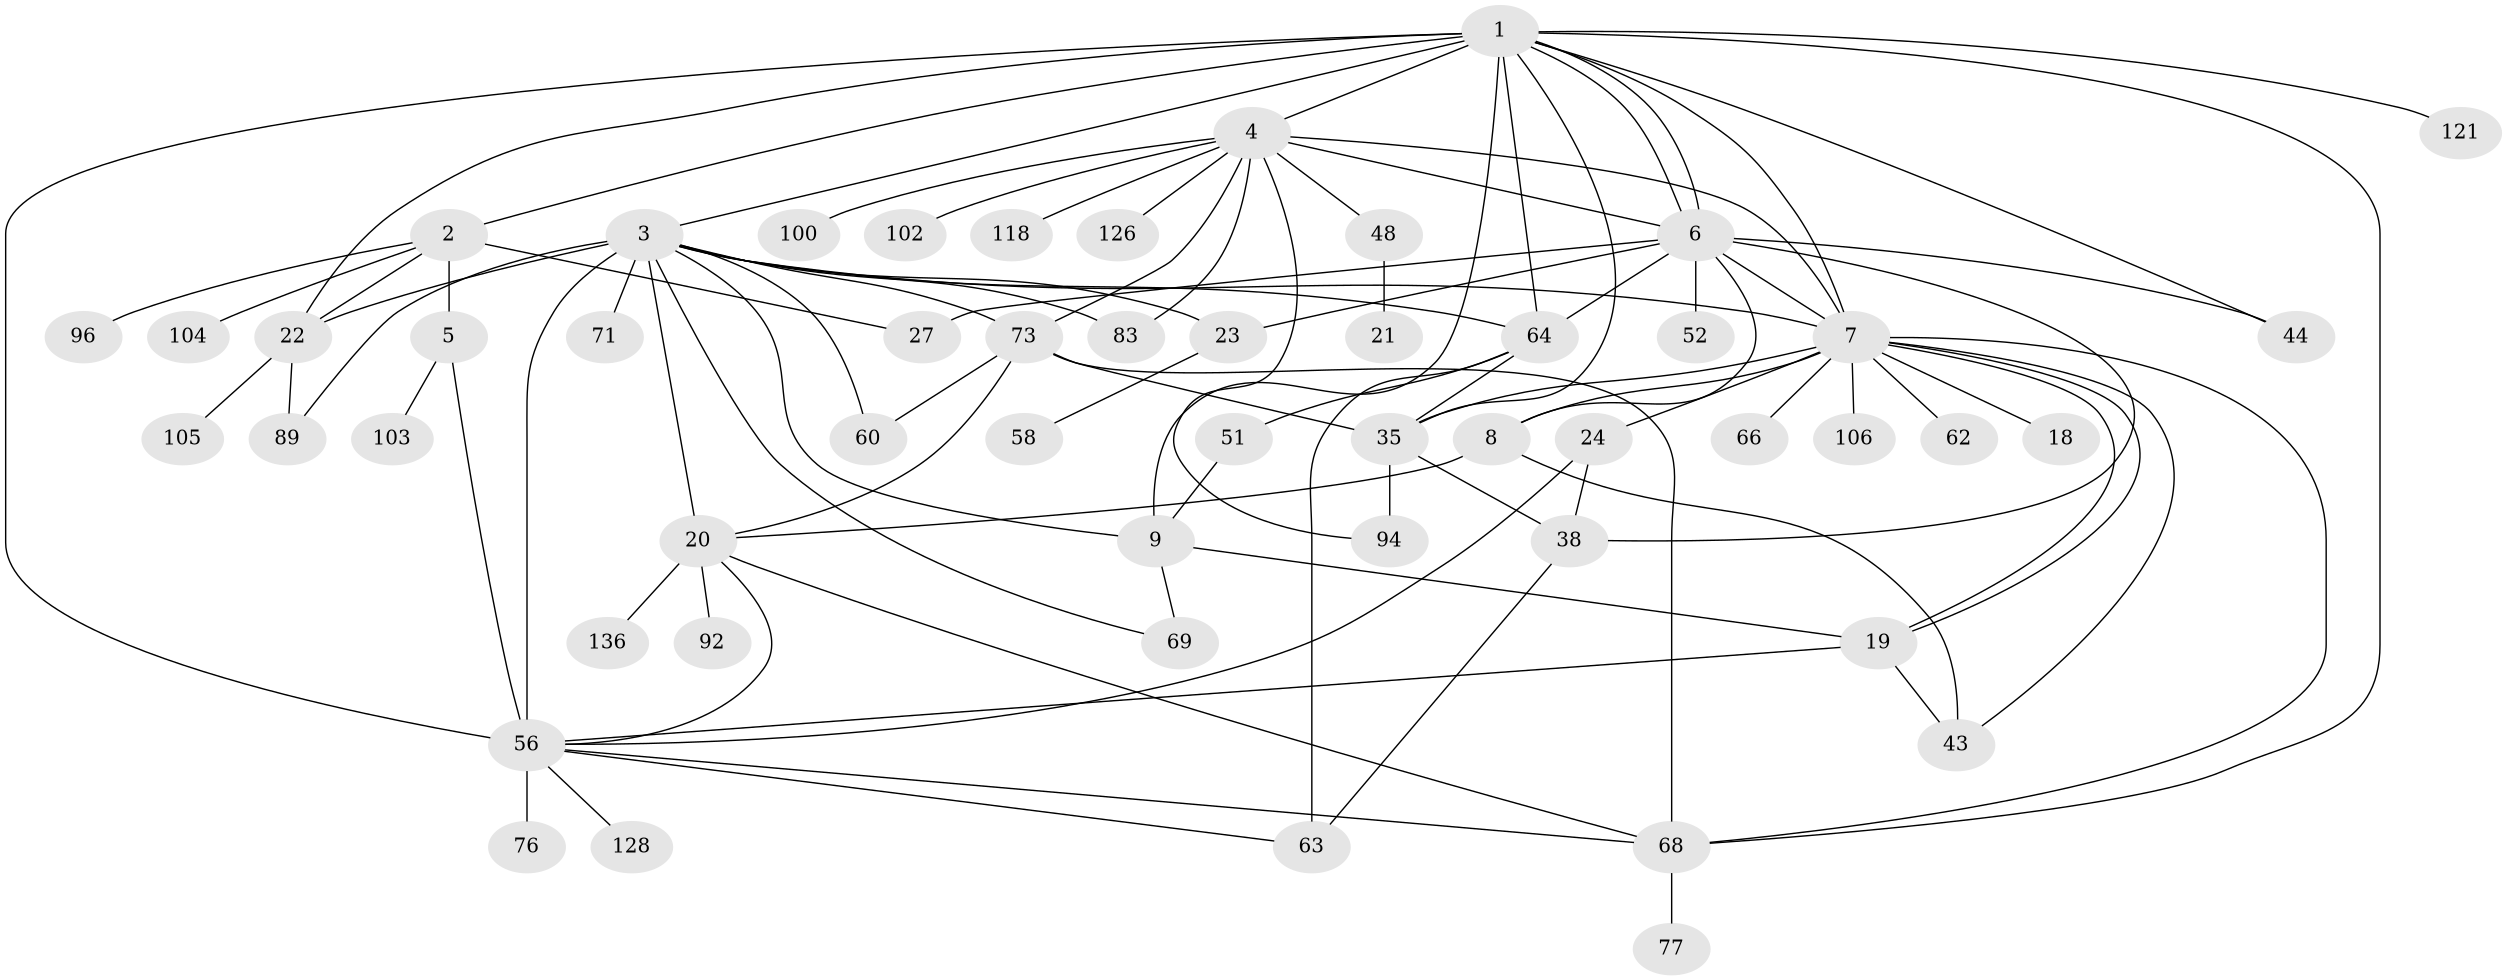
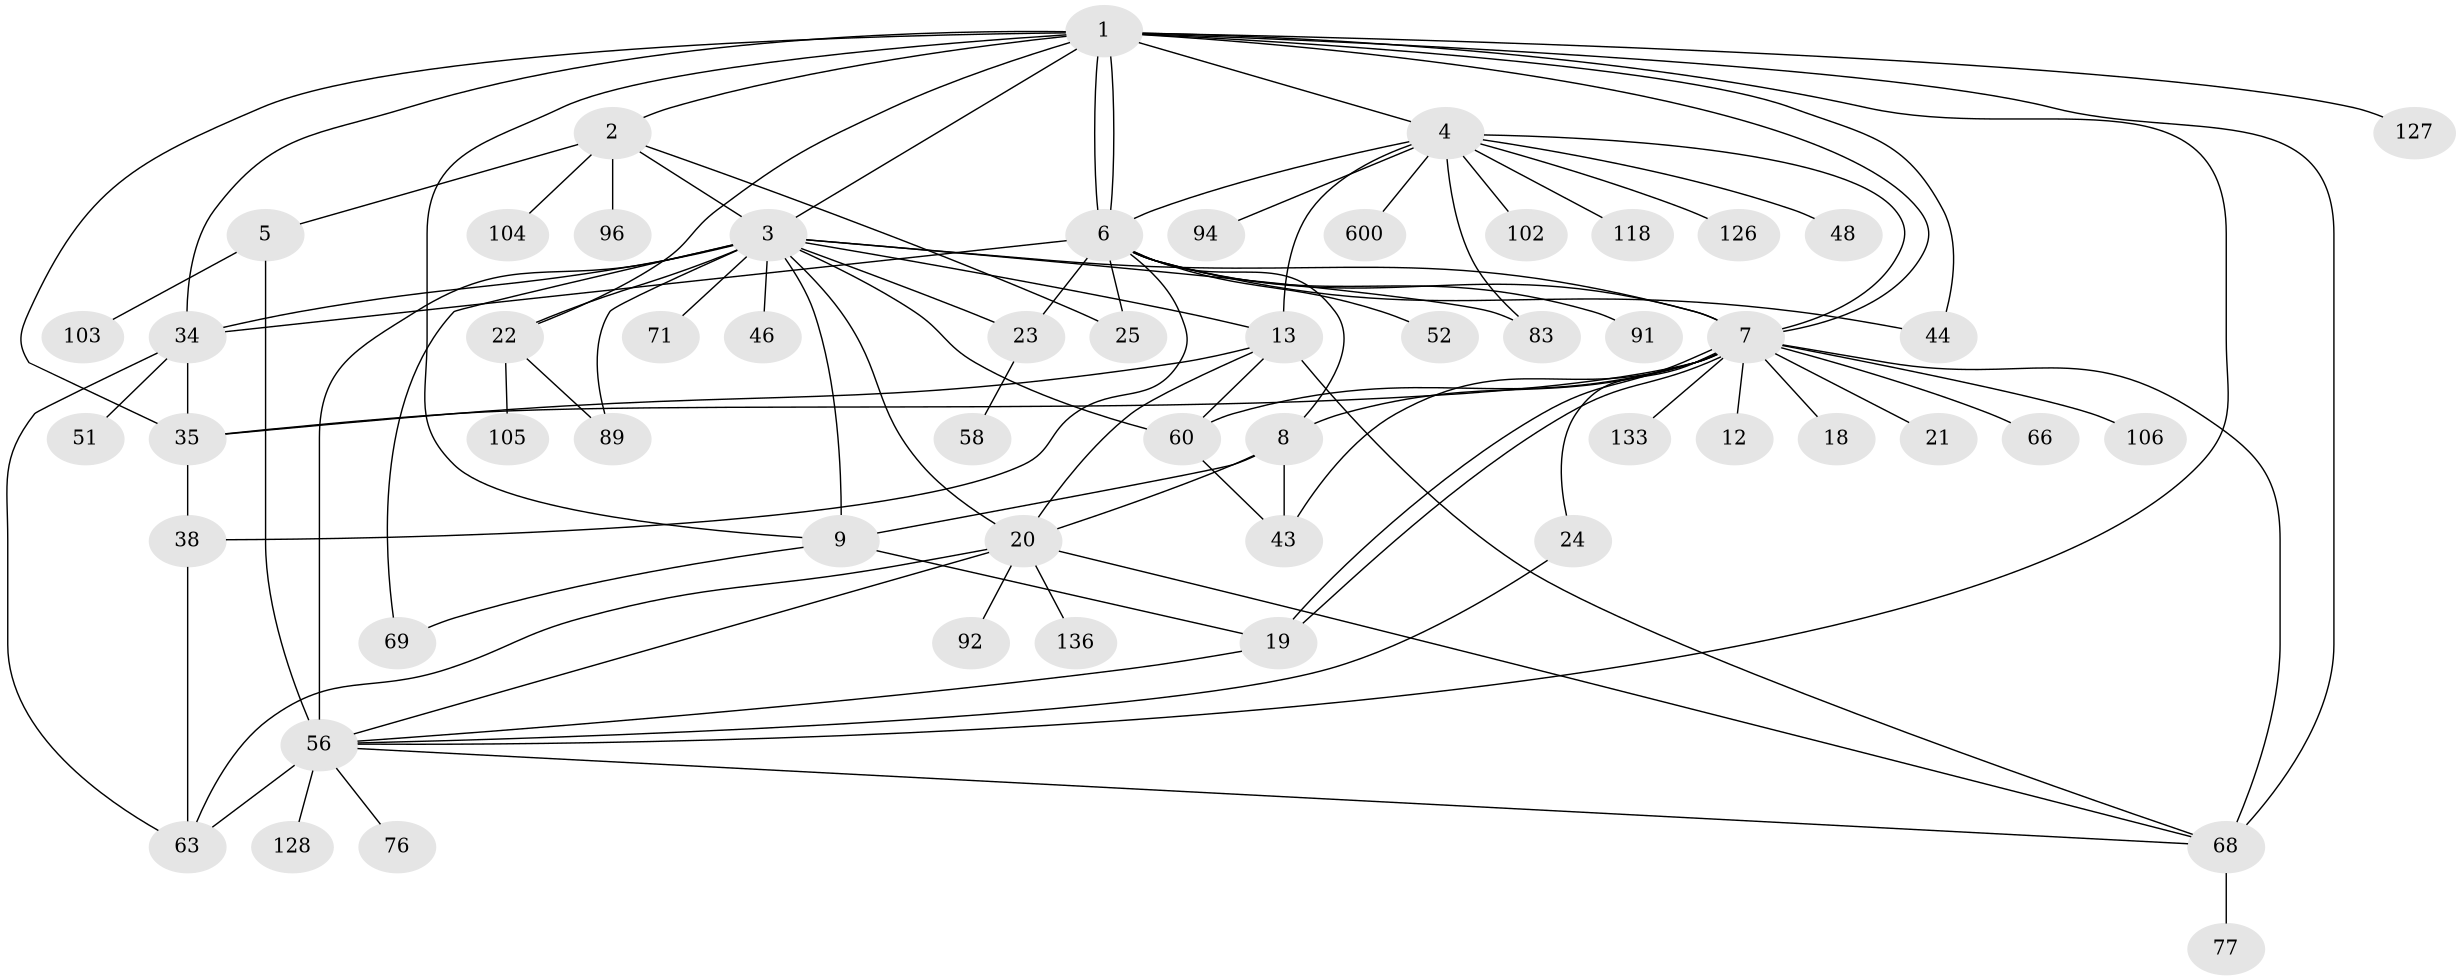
node "121": label "121" -> "127"
node "100": label "100" -> "600"
edge "48" -- "21": now "7" -- "21"
edge "2" -- "22": now "2" -- "3"
node "46": added
node "27": label "27" -> "25"
node "73": label "73" -> "13"
node "64": label "64" -> "34"
node "91": added
edge "7" -- "60": added
node "133": added
node "62": label "62" -> "12"
edge "35" -- "94": removed
edge "24" -- "38": removed
edge "51" -- "9": now "8" -- "9"
edge "20" -- "63": added
edge "19" -- "43": now "60" -- "43"
